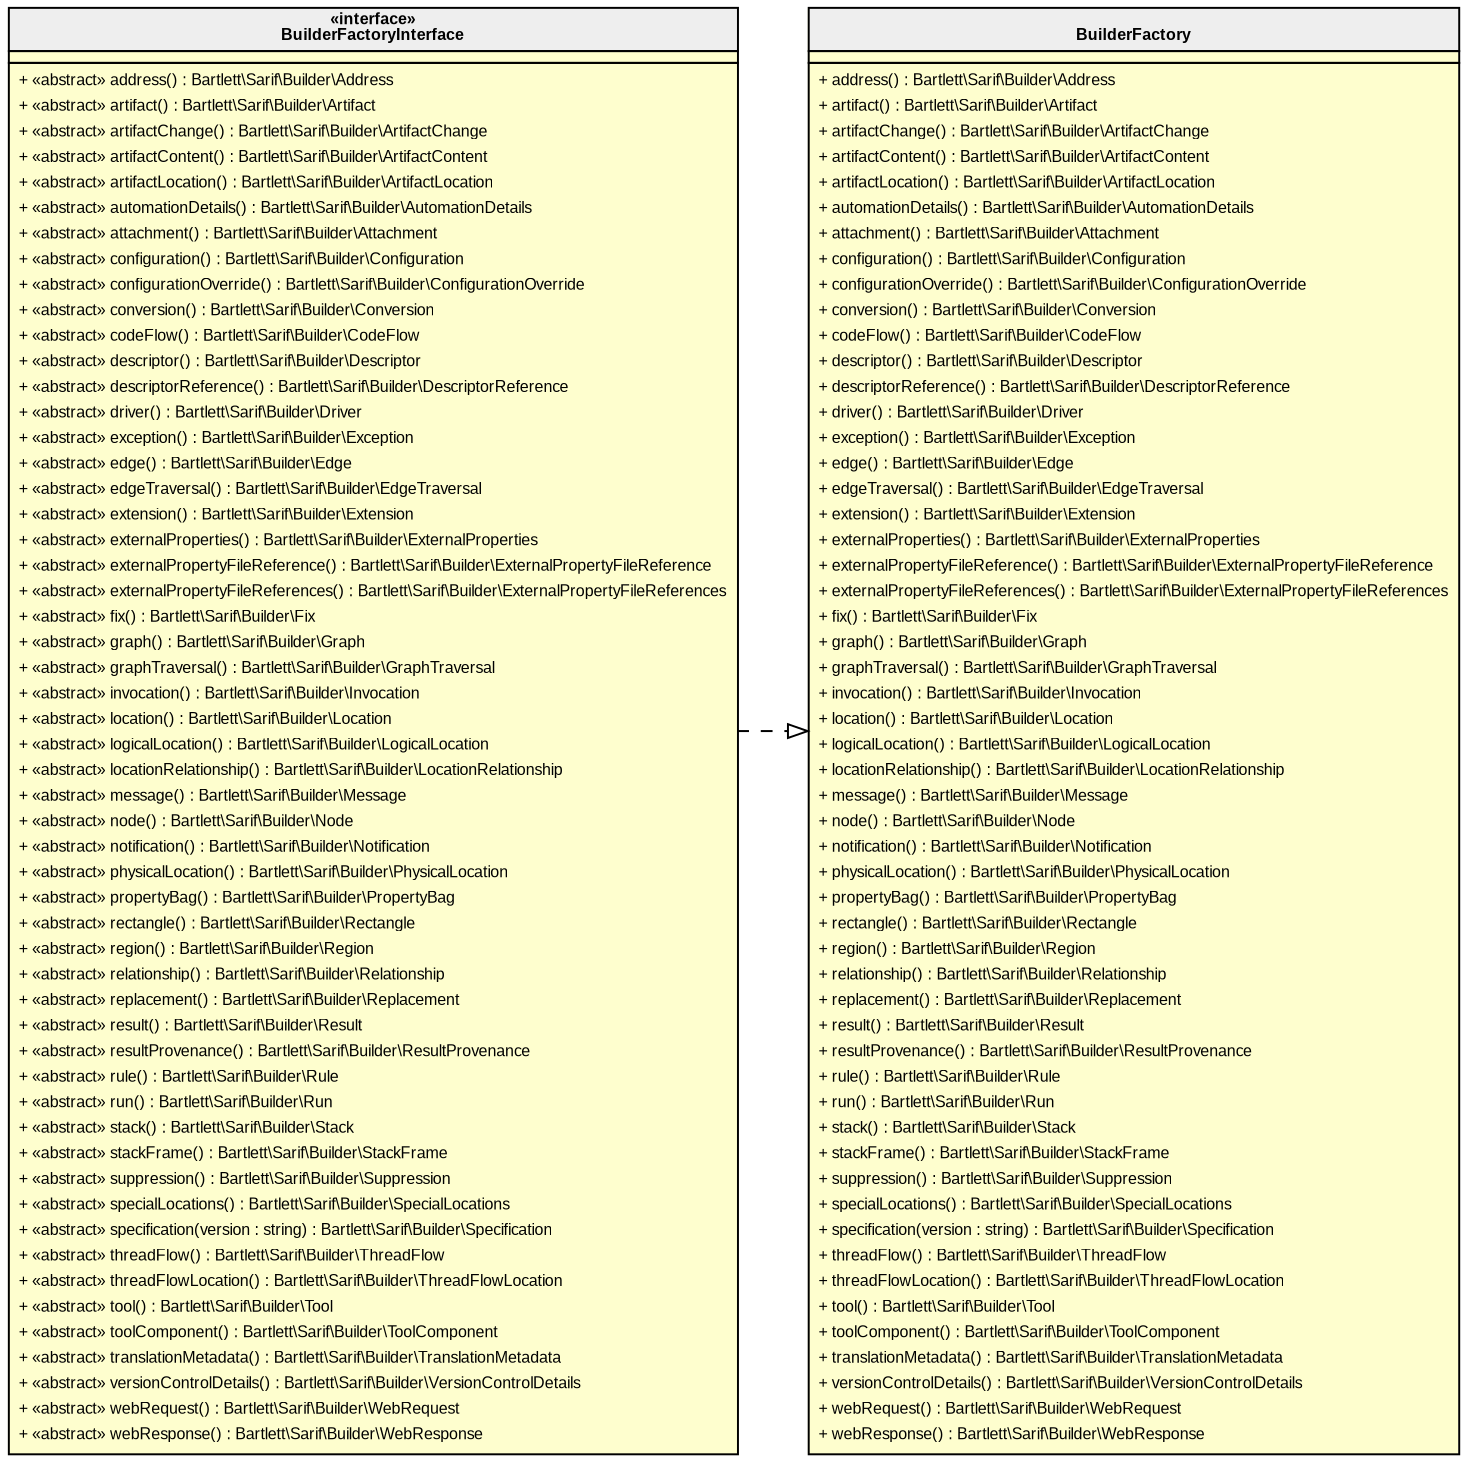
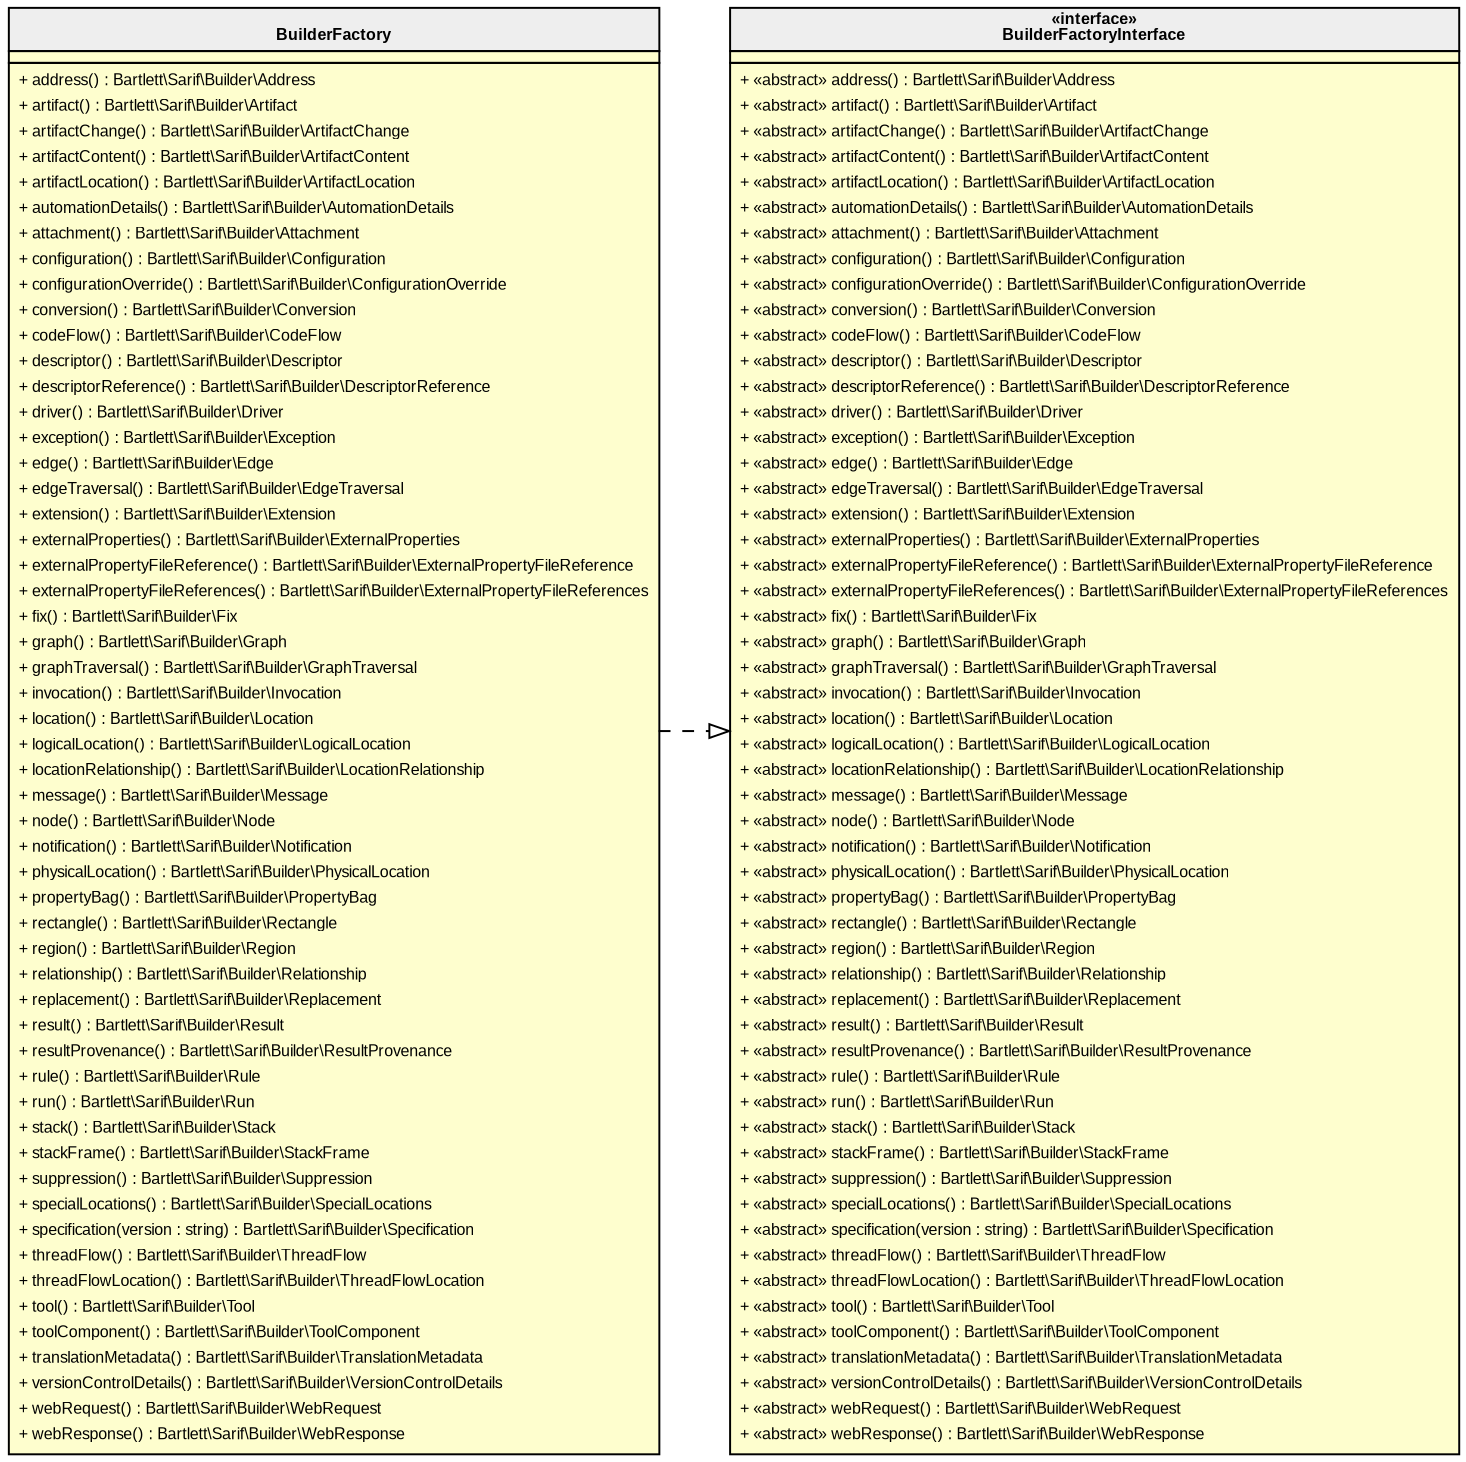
edge "BuilderFactoryInterface" -> "BuilderFactory": reversed
